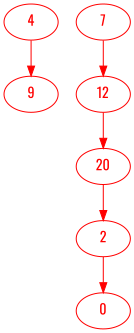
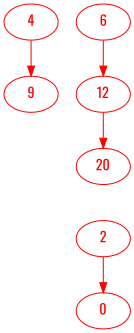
node "7": label "7" -> "6"
edge "20" -> "2": removed
